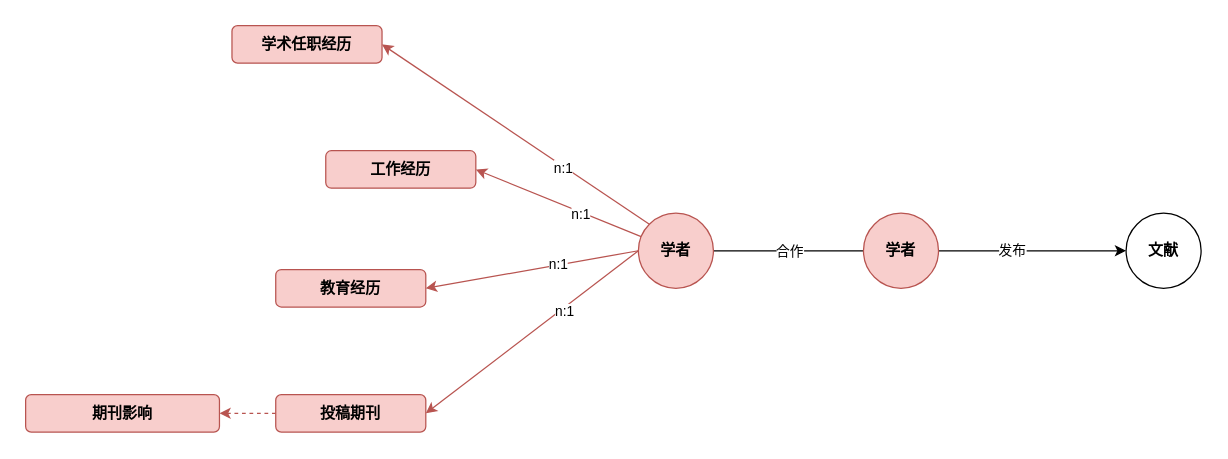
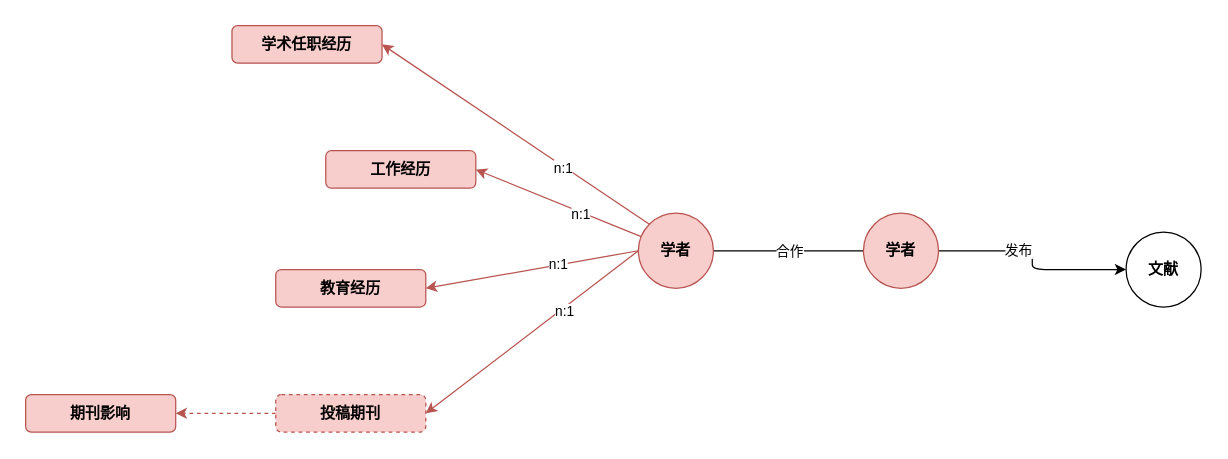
node "文献": moved (1163, 251) -> (1163, 269)
node "期刊影响": size 194x38 -> 150x38
node "投稿期刊": style solid -> dashed
